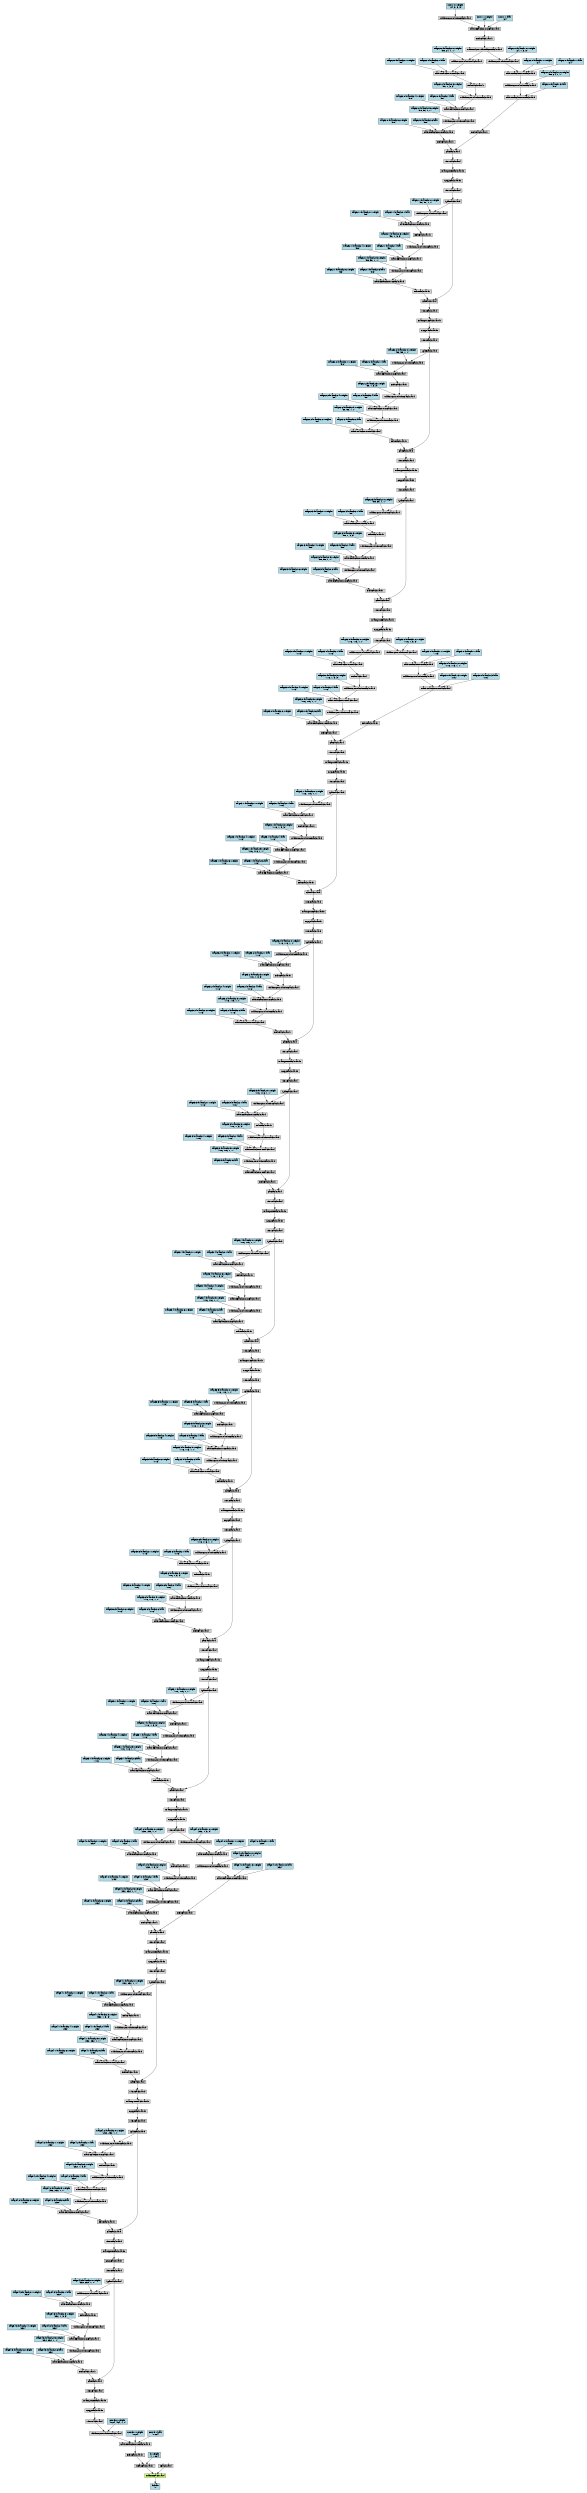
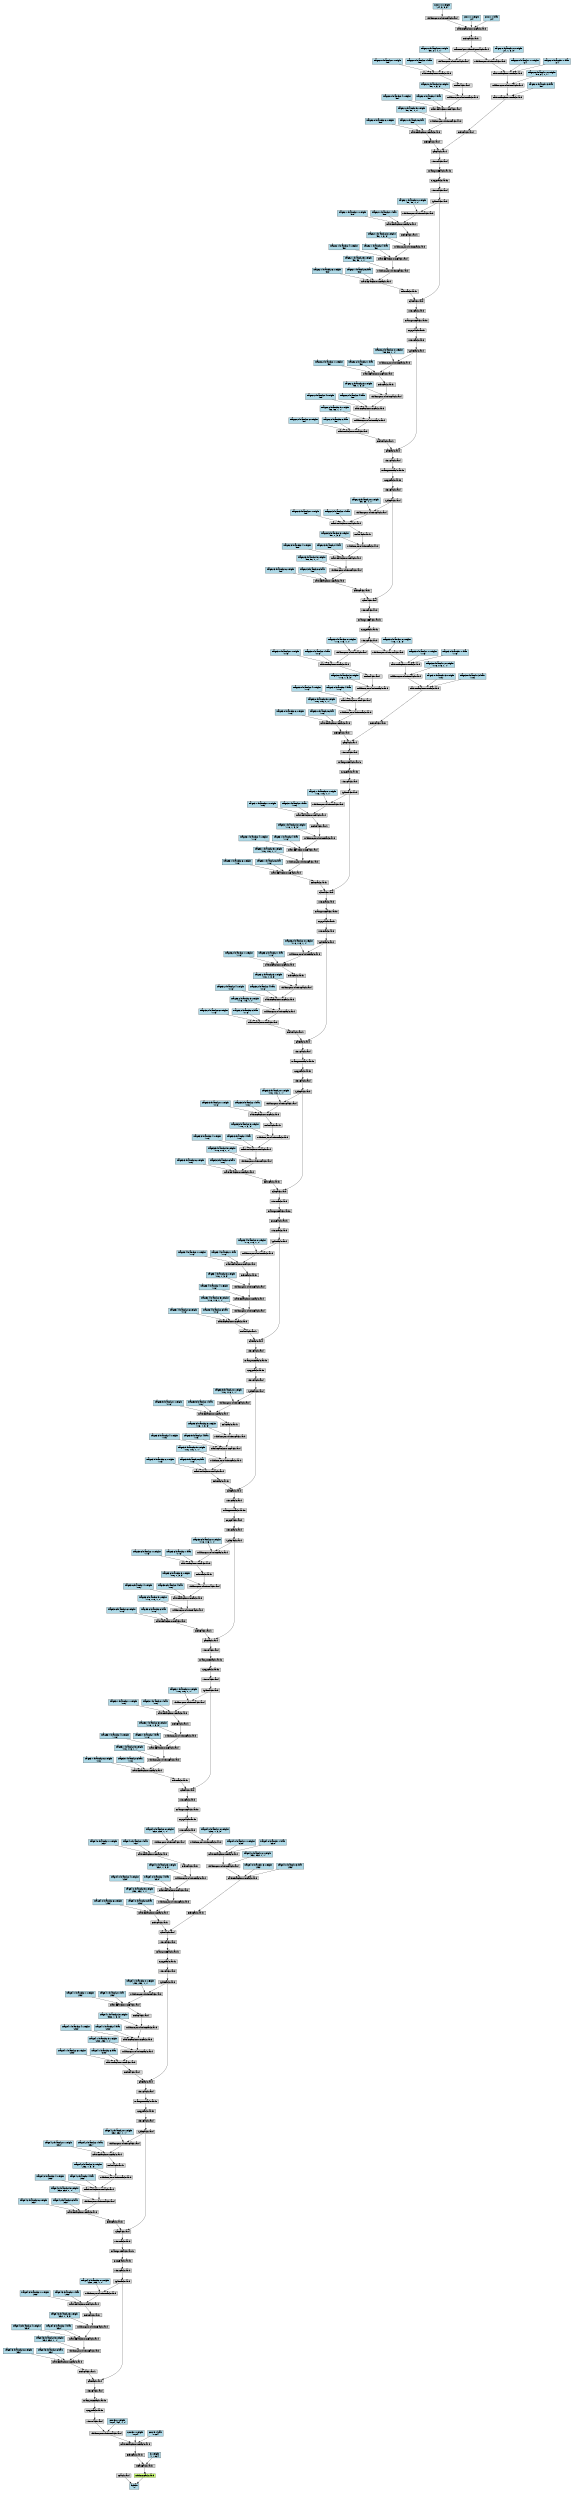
node "stage3.3.branch2.6.weight (116)": added
edge "TBackward" -> "AddmmBackward": now "TBackward" -> "fc.bias (7)"
